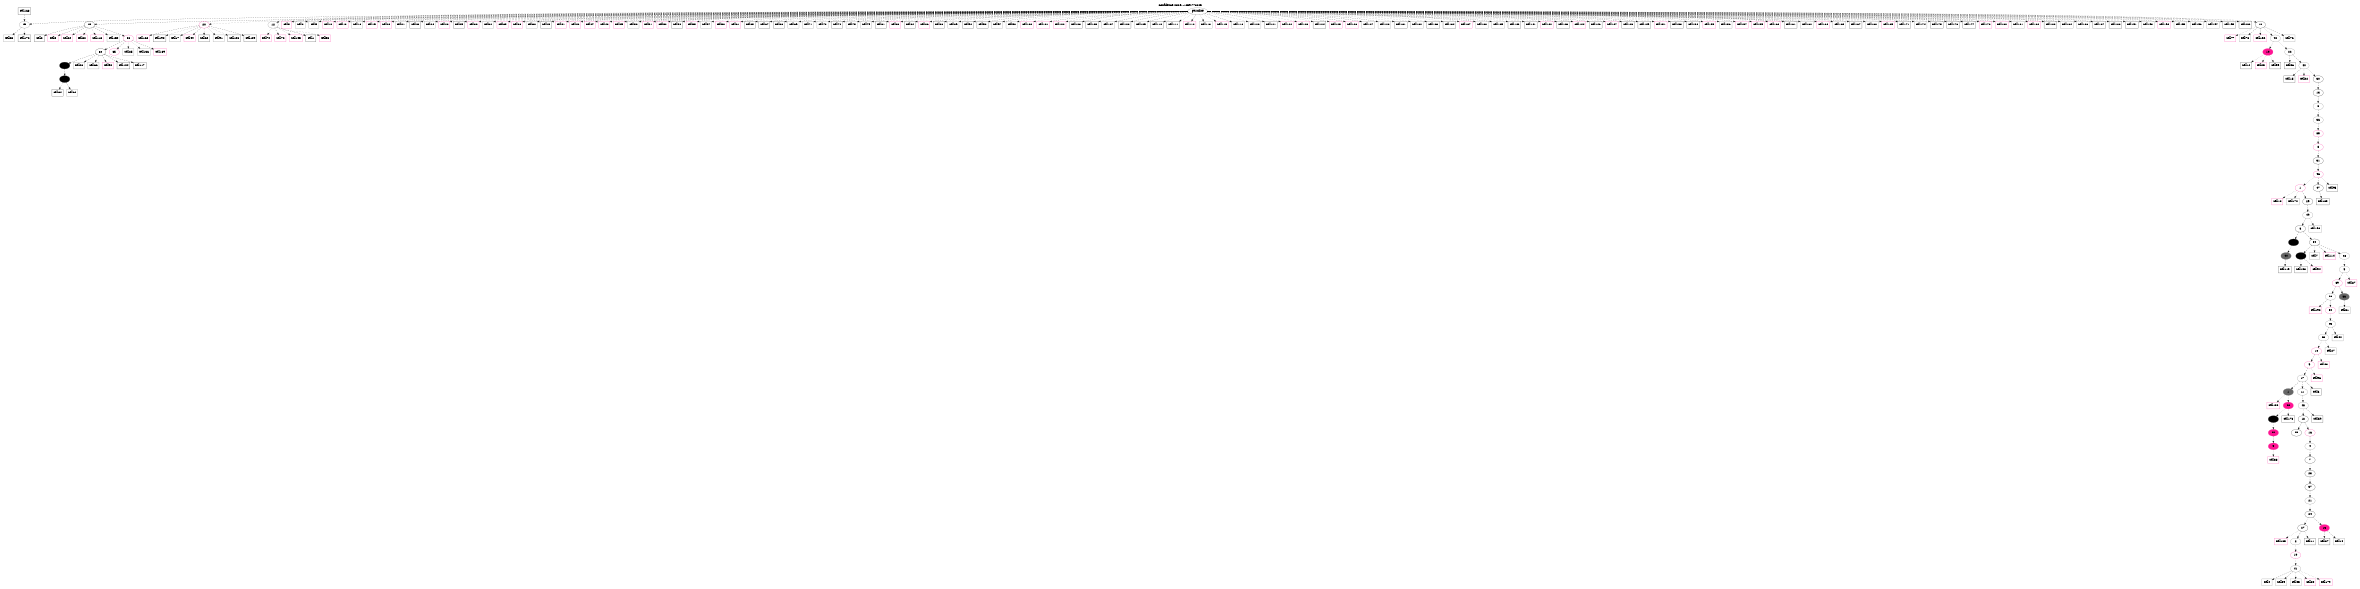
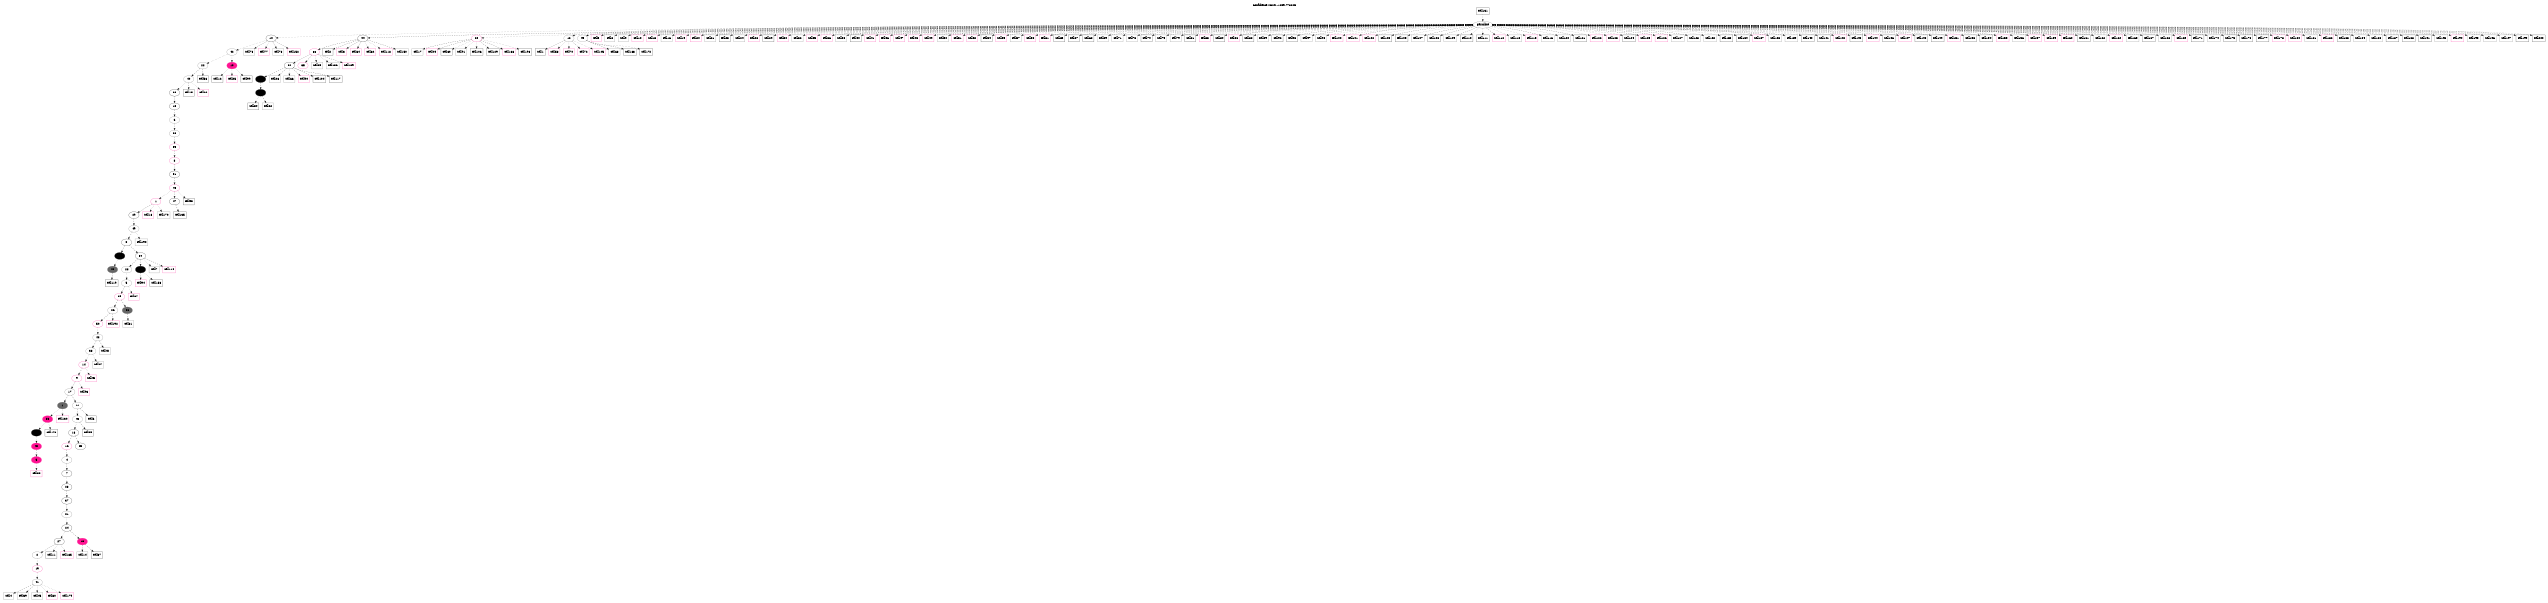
edge "germline" -> "cell131": reversed
edge "cell163" -> "45": reversed
edge "17" -> "cell6": now "11" -> "cell6"
